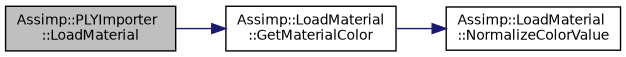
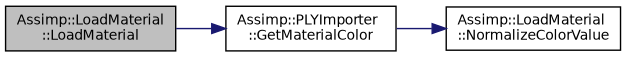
node "Assimp::PLYImporter ::LoadMaterial": label "Assimp::PLYImporter ::LoadMaterial" -> "Assimp::LoadMaterial ::LoadMaterial"
node "Assimp::LoadMaterial ::GetMaterialColor": label "Assimp::LoadMaterial ::GetMaterialColor" -> "Assimp::PLYImporter ::GetMaterialColor"
